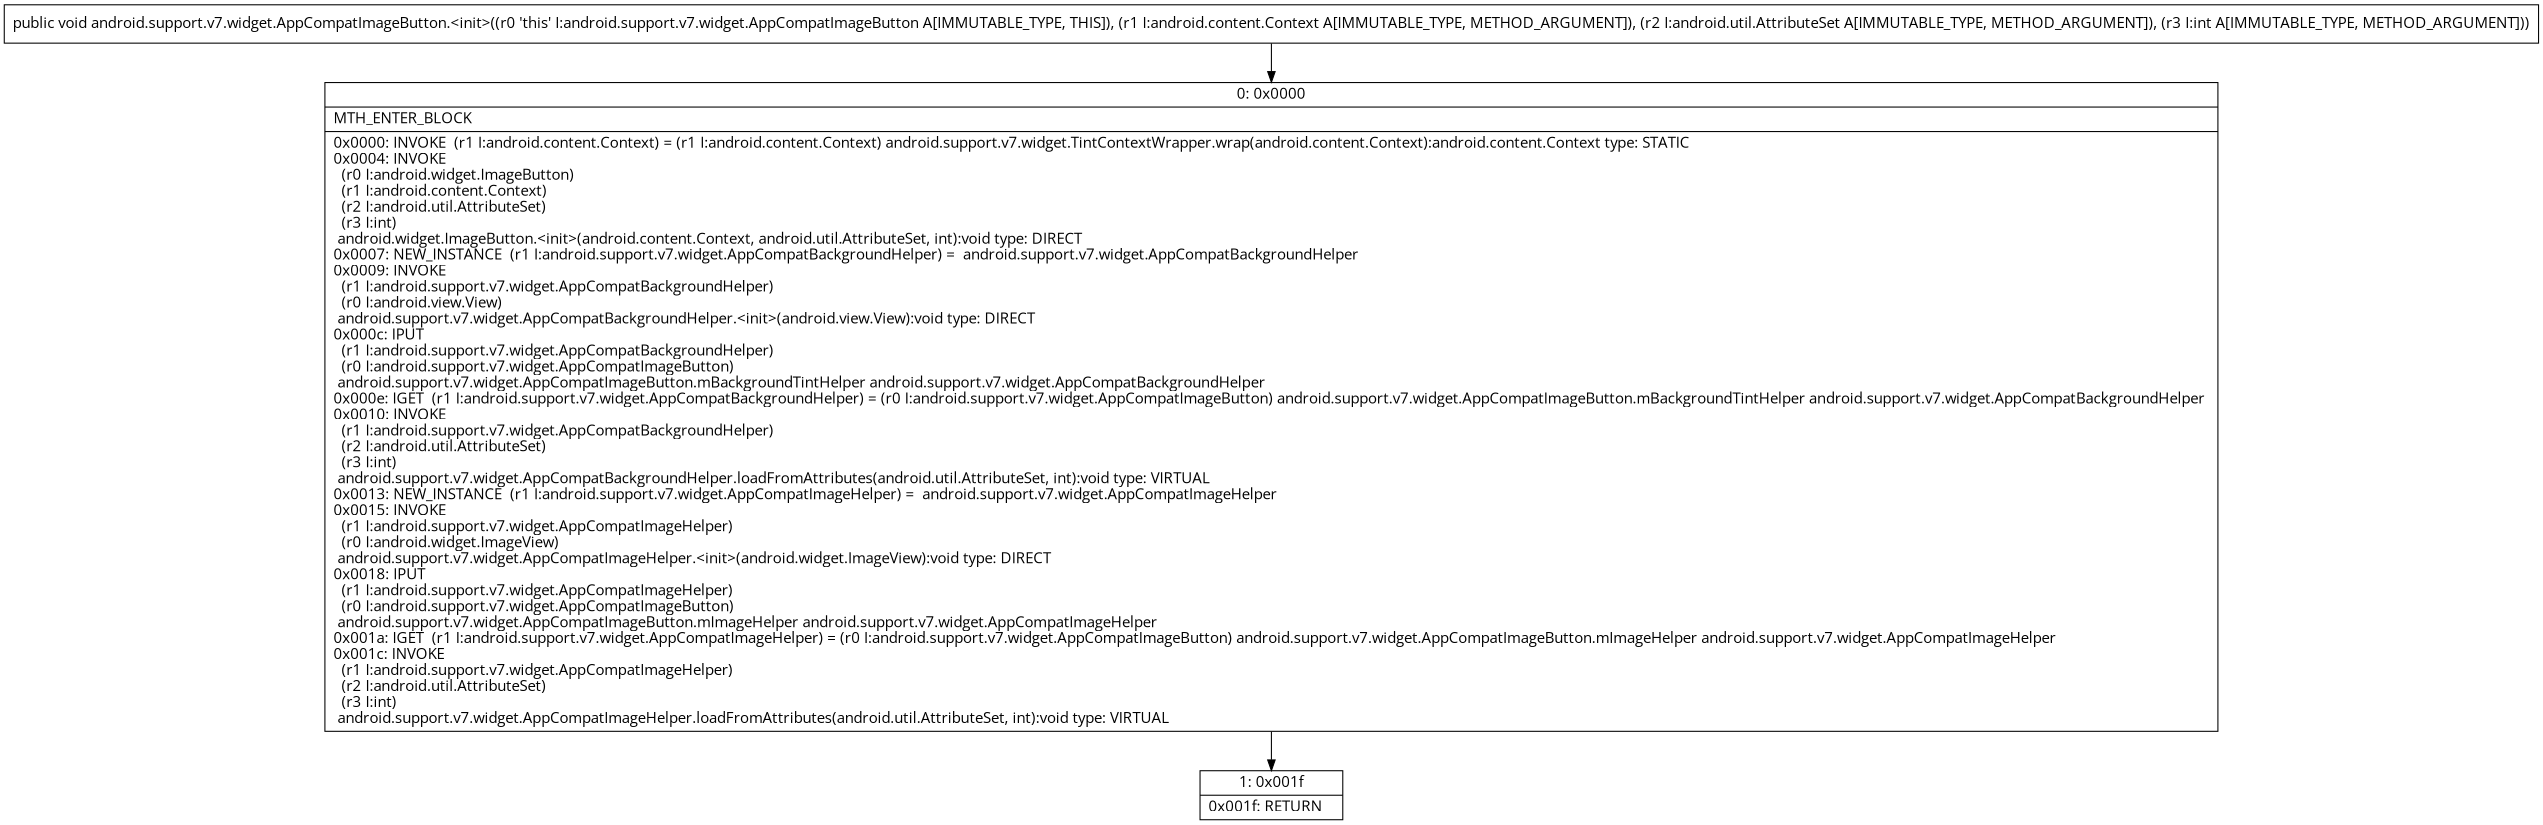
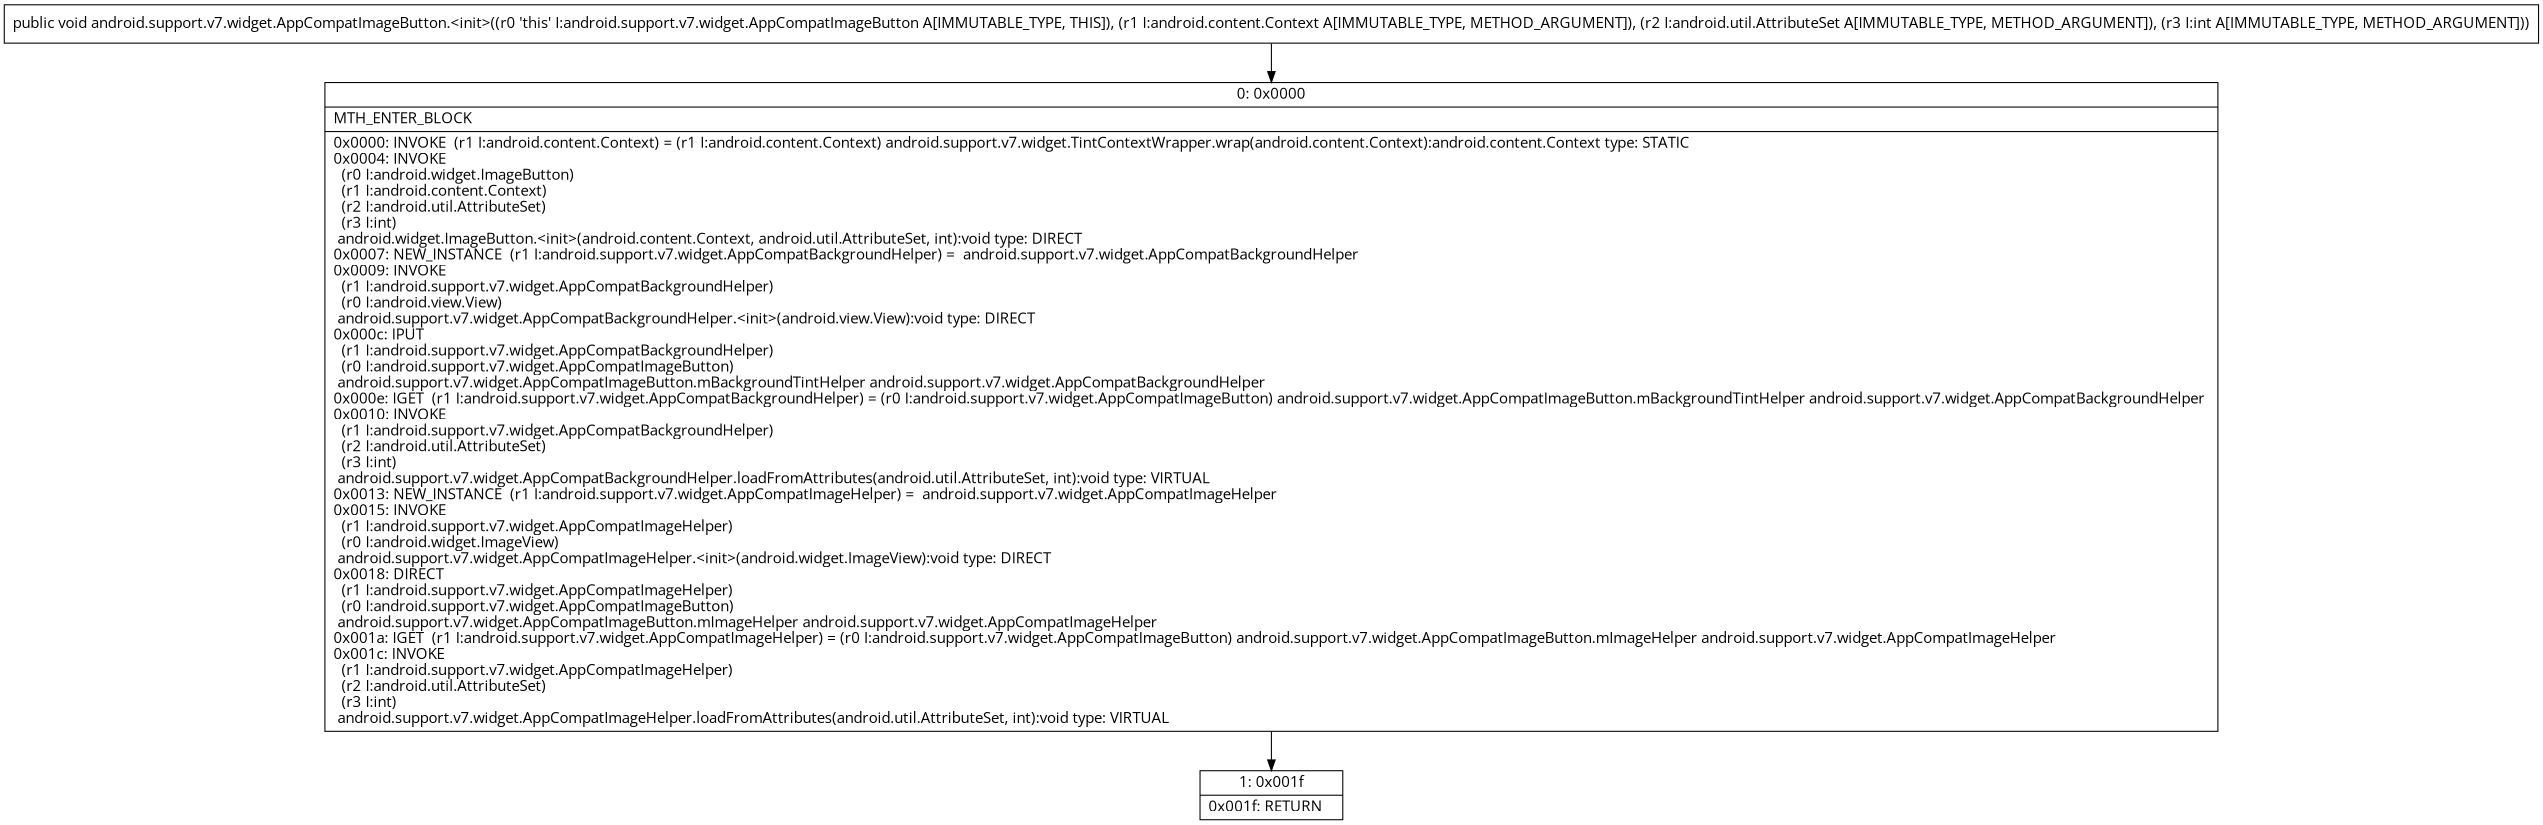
node "0: 0x0000": text "0x0018: IPUT" -> "0x0018: DIRECT"
